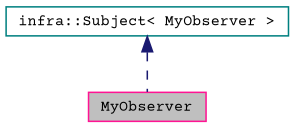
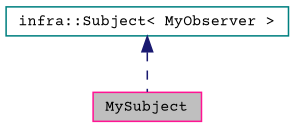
node "MyObserver": label "MyObserver" -> "MySubject"
